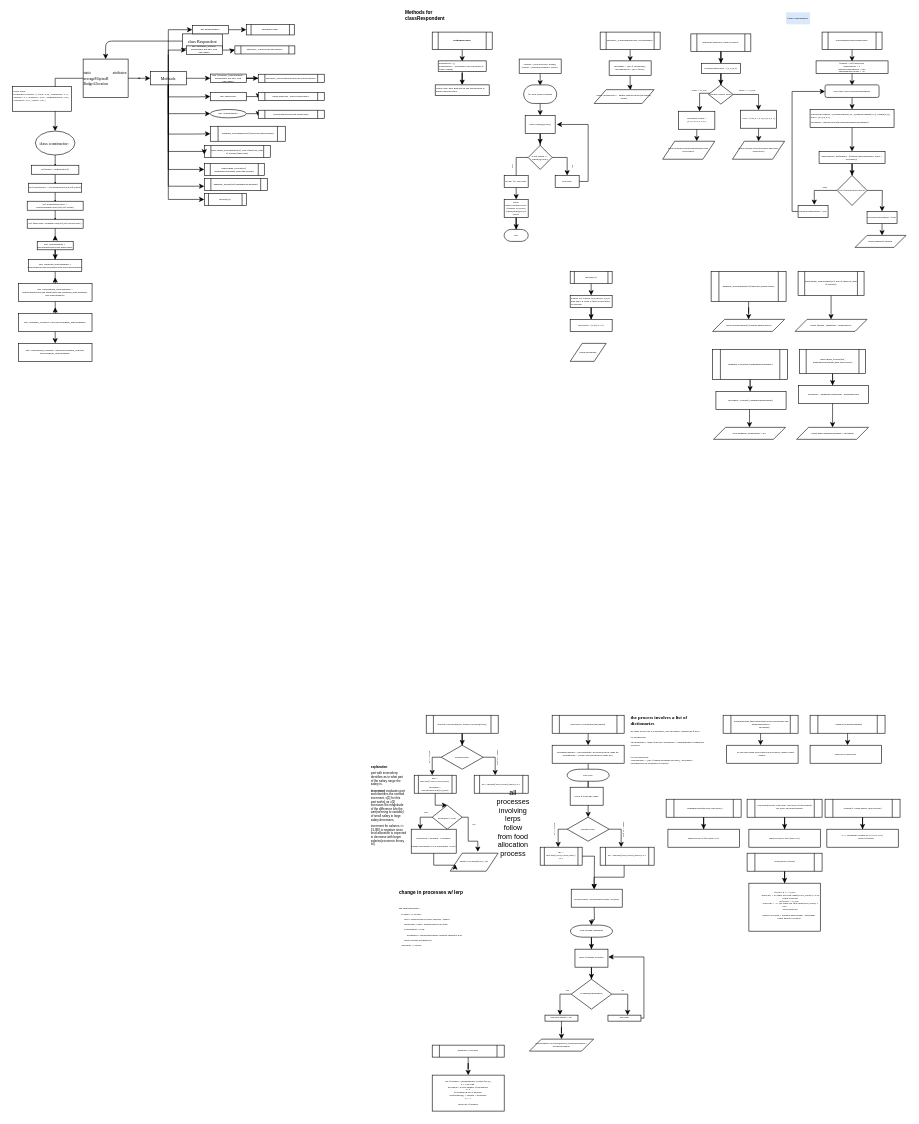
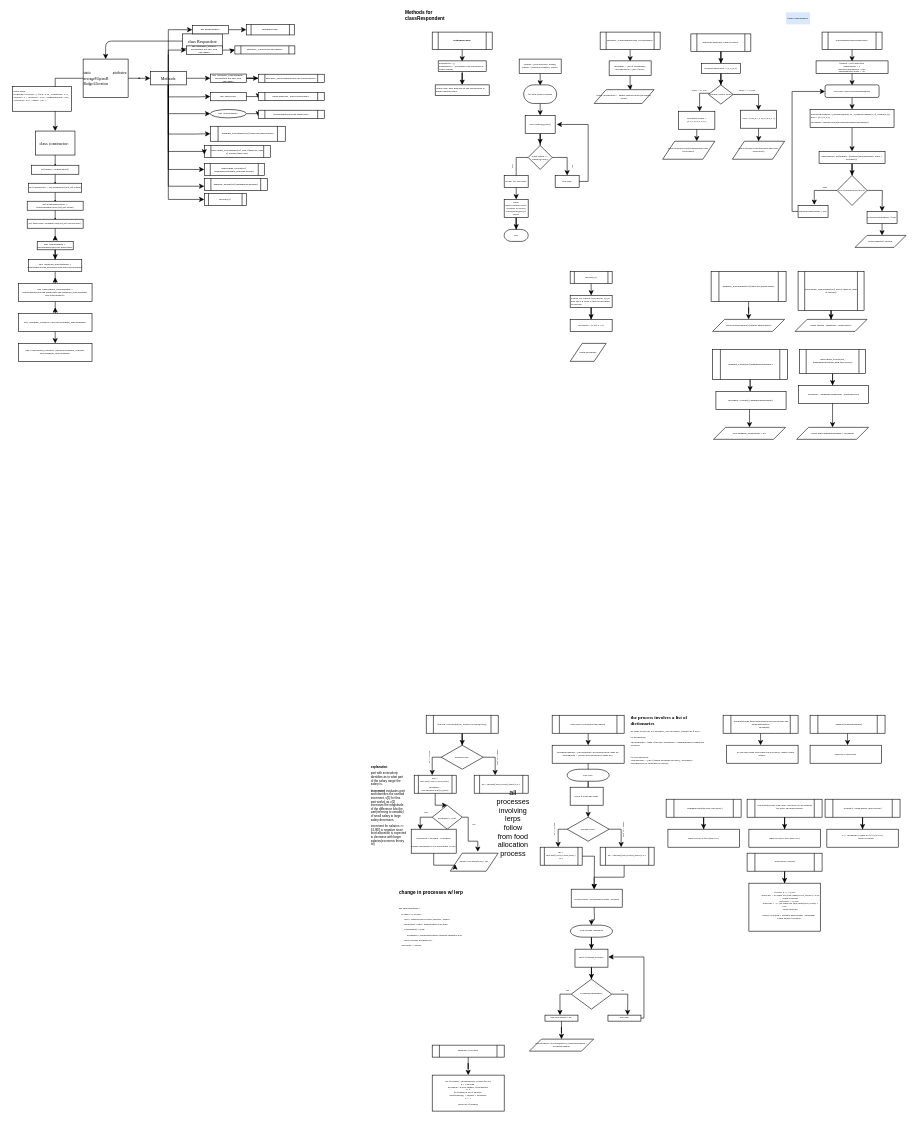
node "class constructor:": shape ellipse -> rectangle
node "numUnEmp_PrePandemic(self, nun of emplyed, num of students)": size 66x24 -> 66x39
